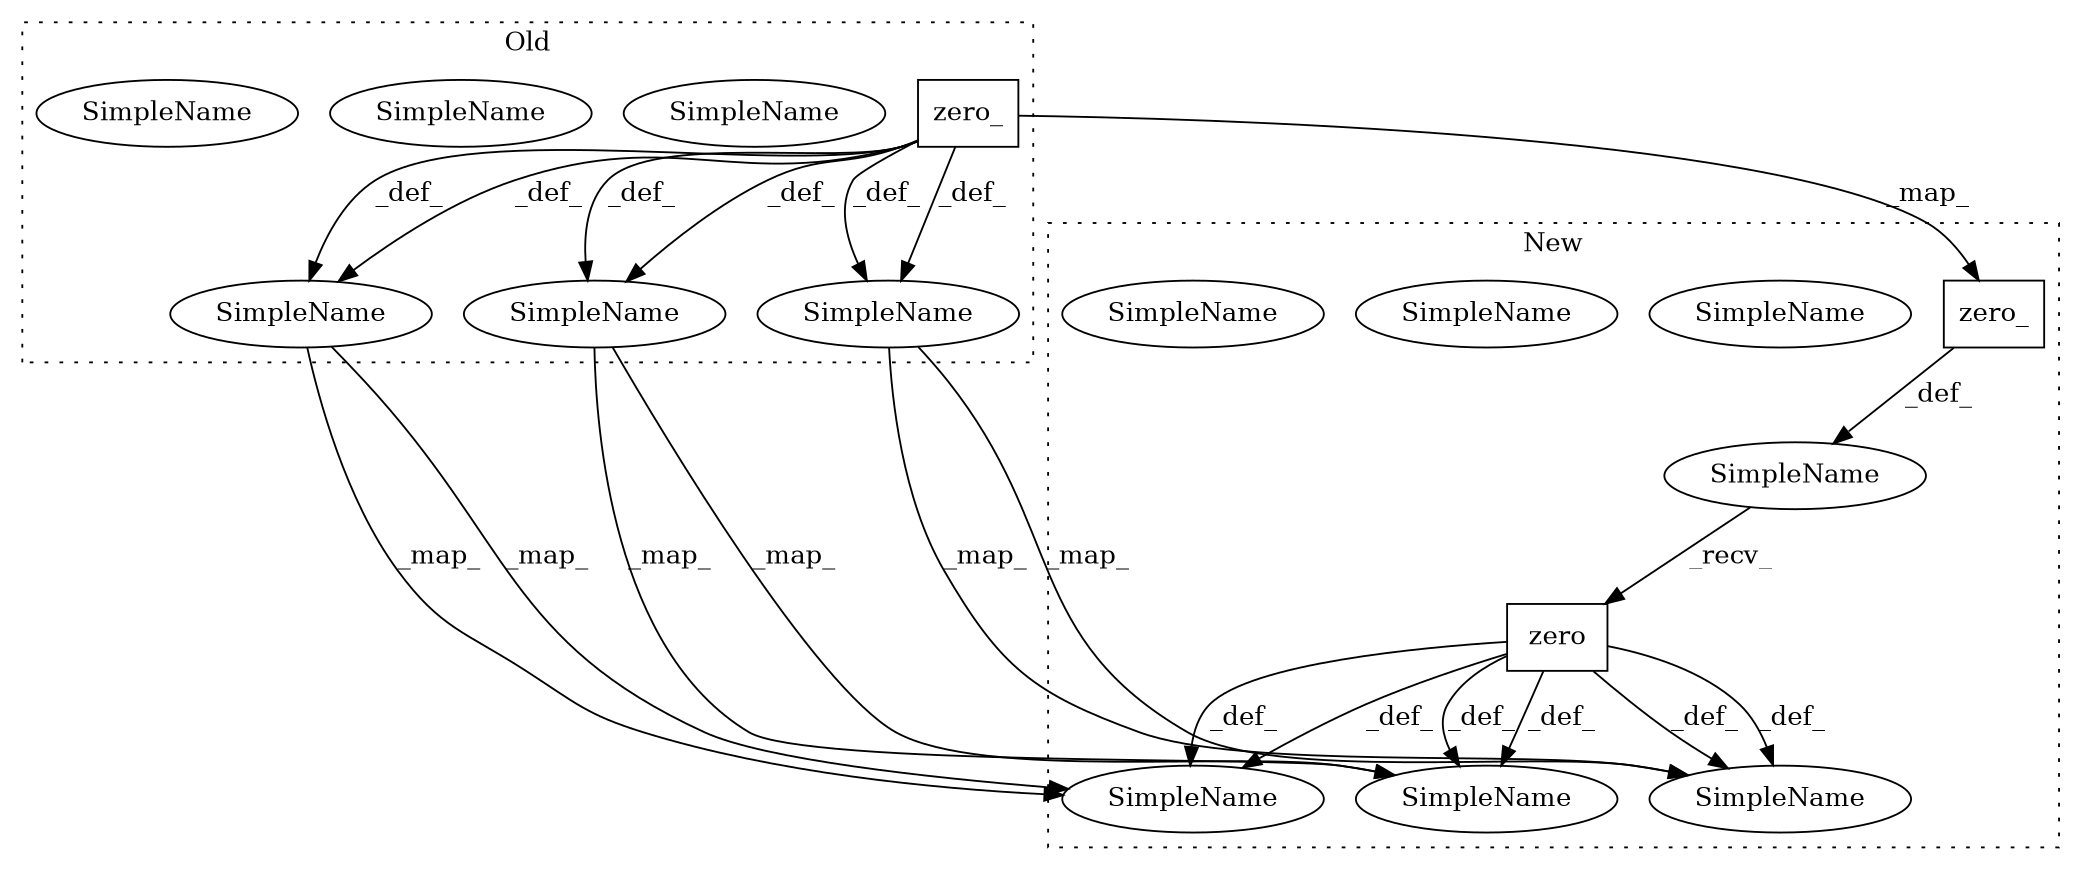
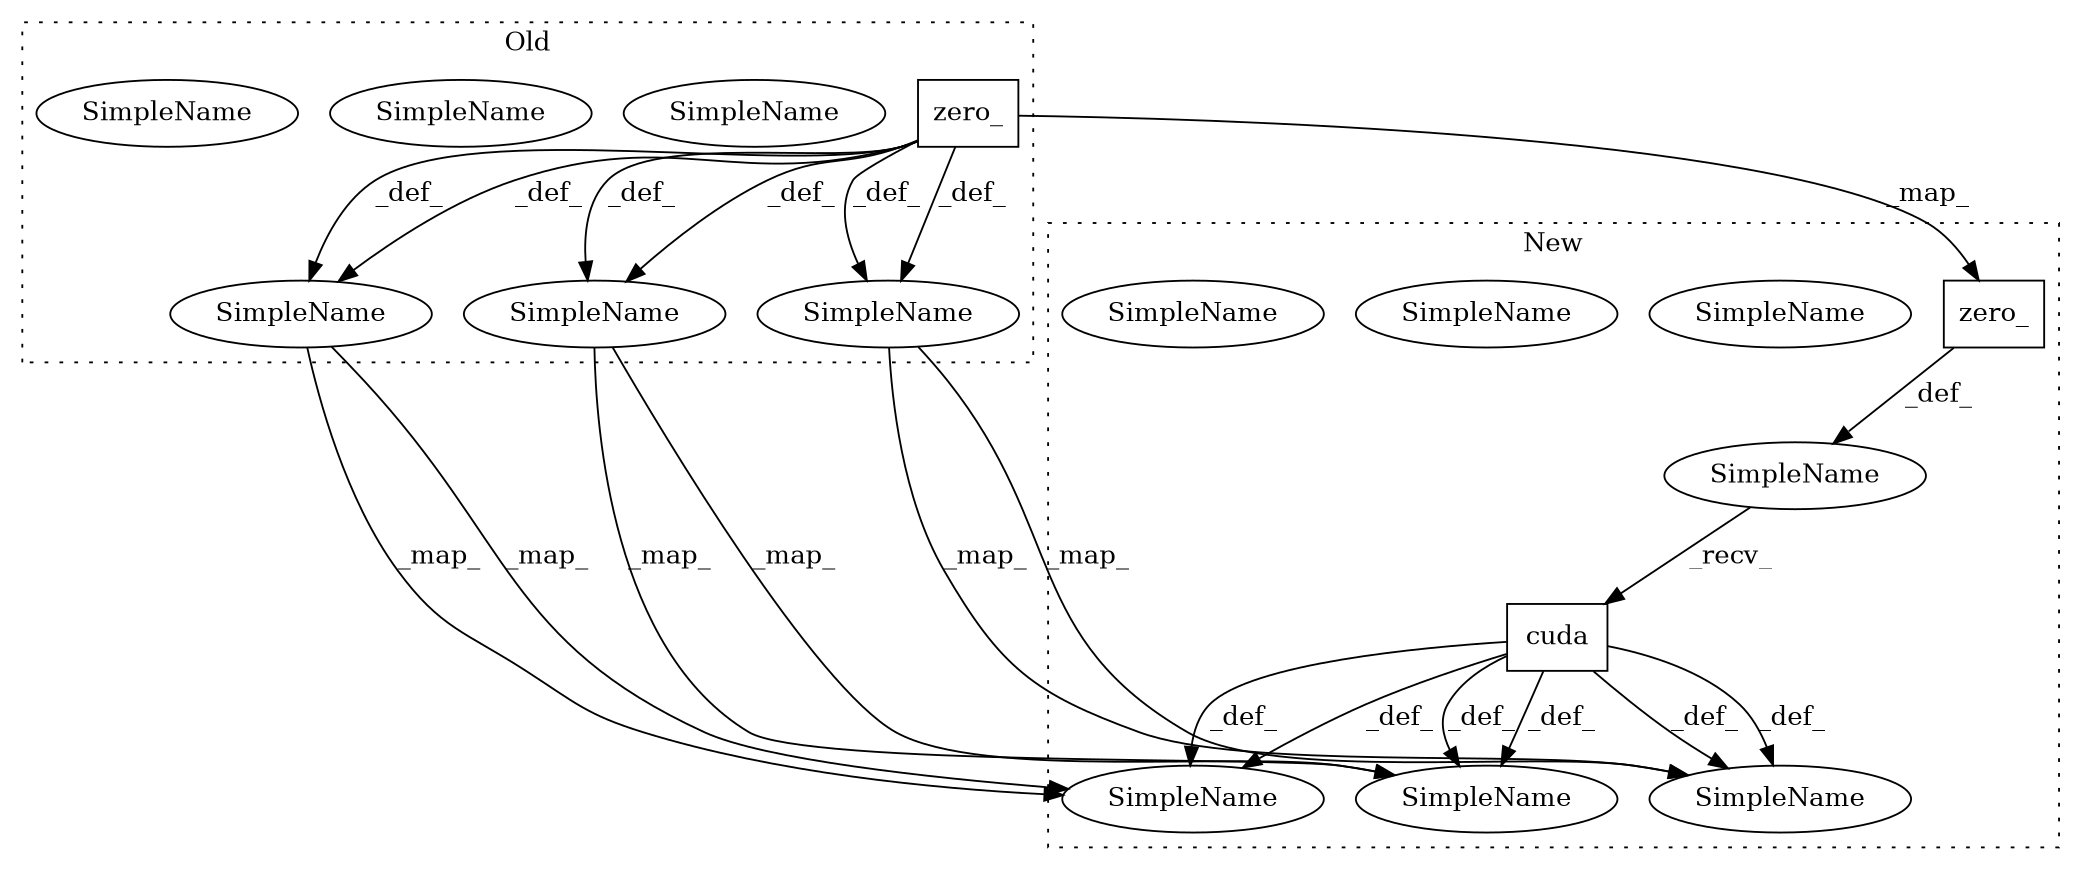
node "zero": label "zero" -> "cuda"
